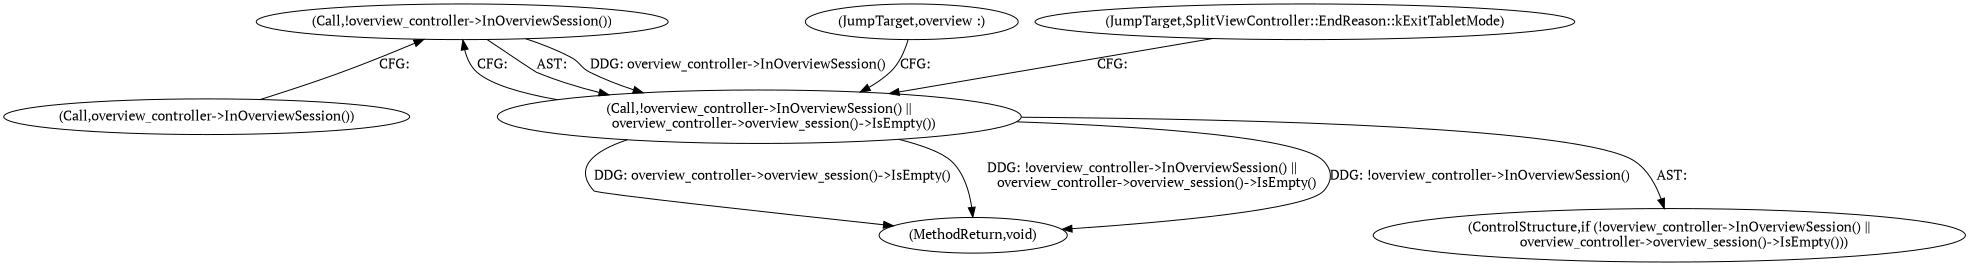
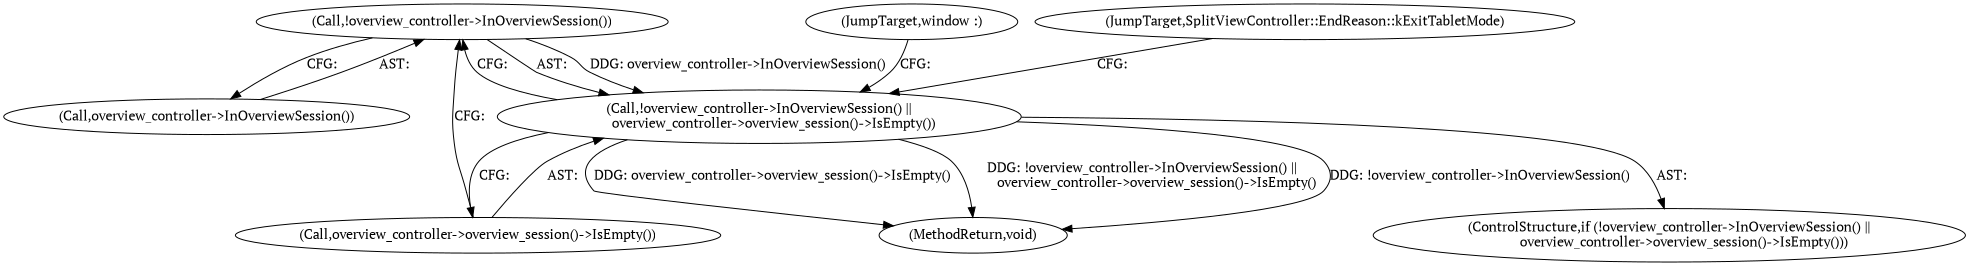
node "(JumpTarget,overview :)": label "(JumpTarget,overview :)" -> "(JumpTarget,window :)"
edge "(Call,!overview_controller->InOverviewSession())" -> "(Call,overview_controller->InOverviewSession())": added, label "CFG:"
edge "(Call,overview_controller->InOverviewSession())" -> "(Call,!overview_controller->InOverviewSession())": label "CFG: " -> "AST: "
node "(Call,overview_controller->overview_session()->IsEmpty())": added
